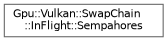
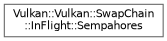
node "Gpu::Vulkan::SwapChain ::InFlight::Sempahores": label "Gpu::Vulkan::SwapChain ::InFlight::Sempahores" -> "Vulkan::Vulkan::SwapChain ::InFlight::Sempahores"
